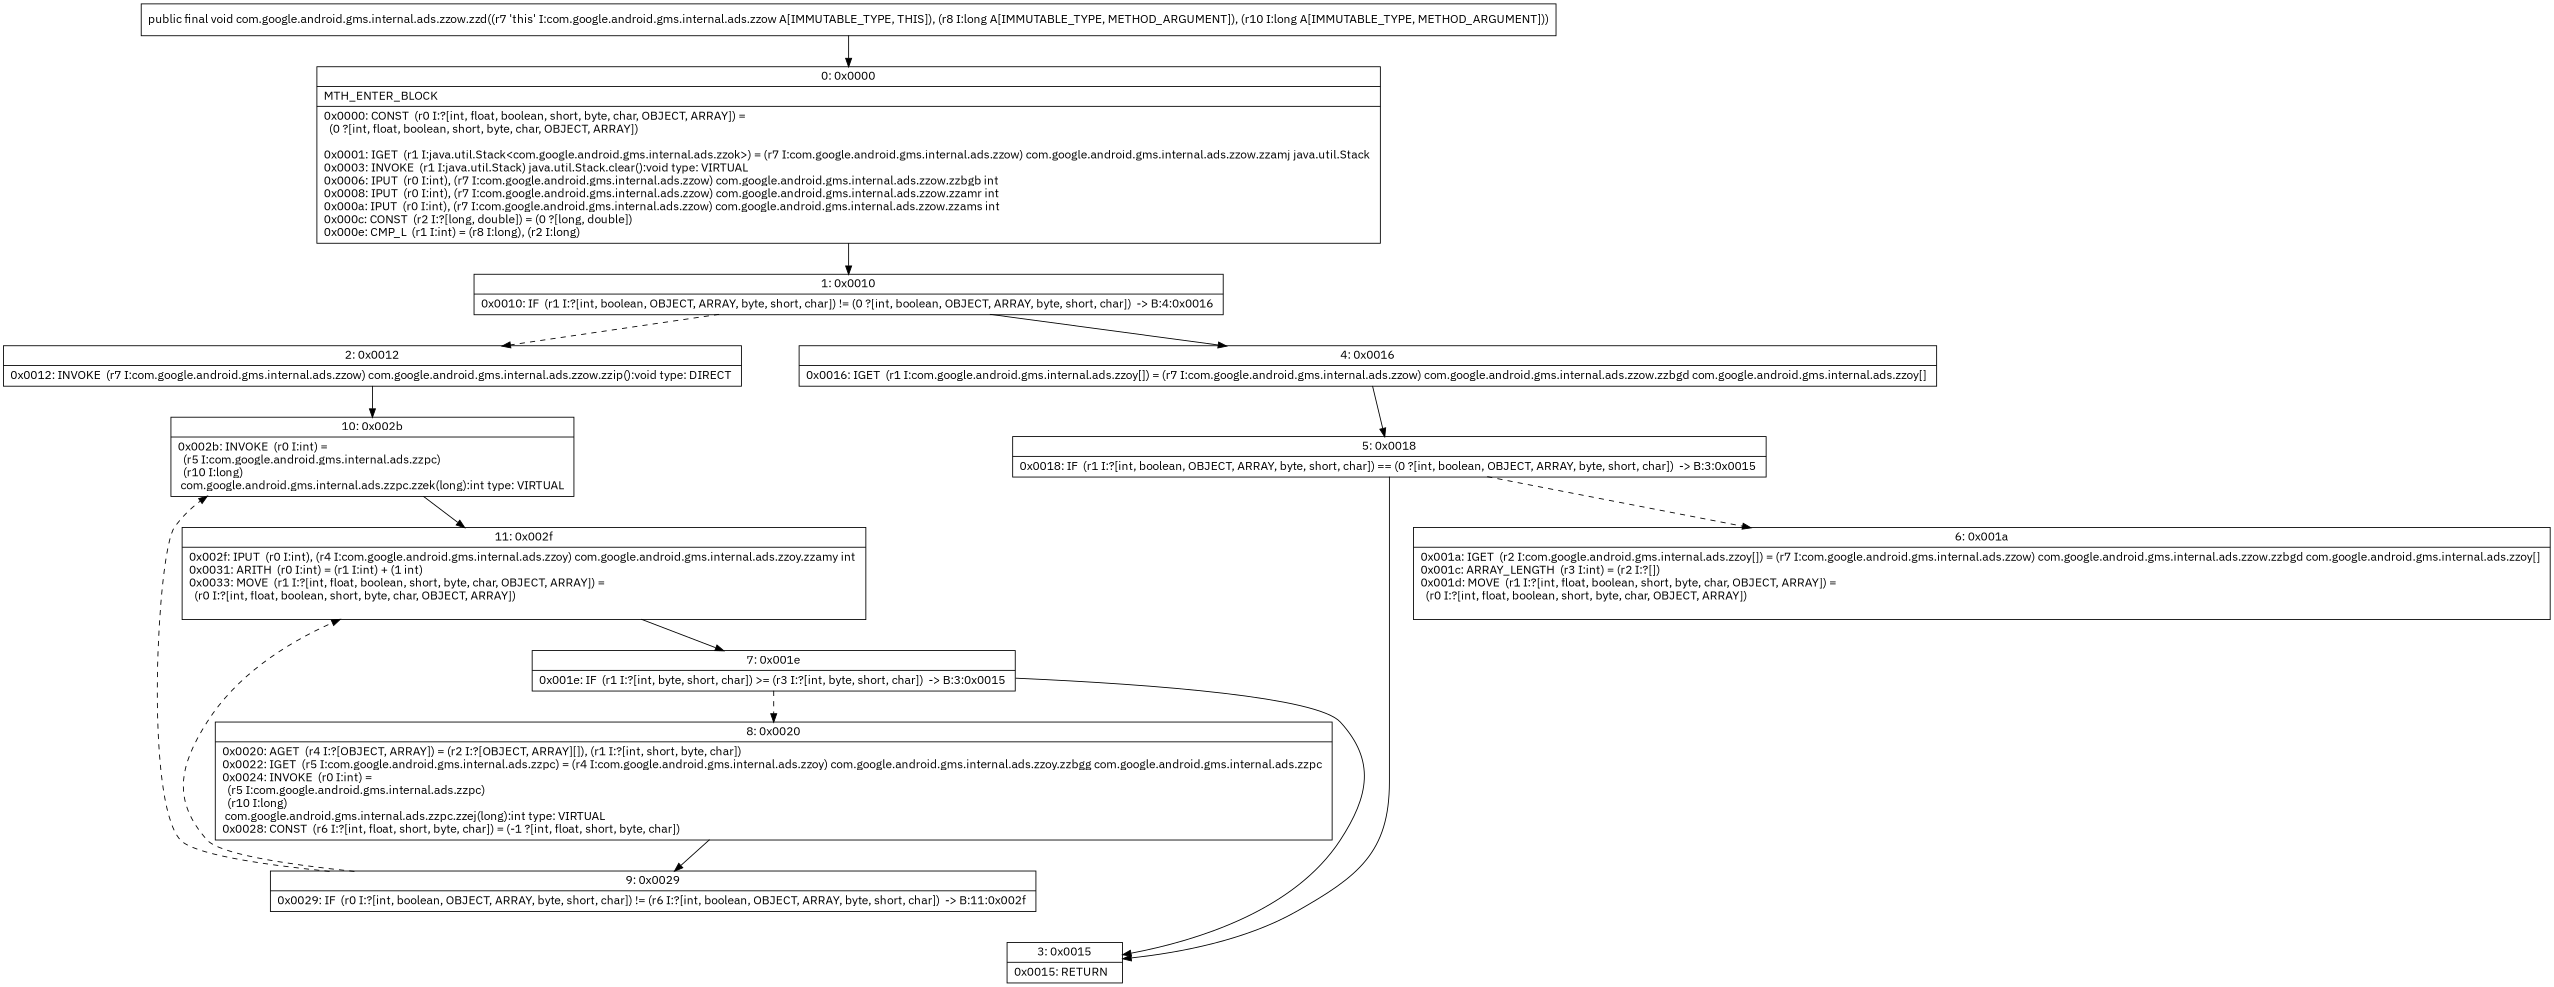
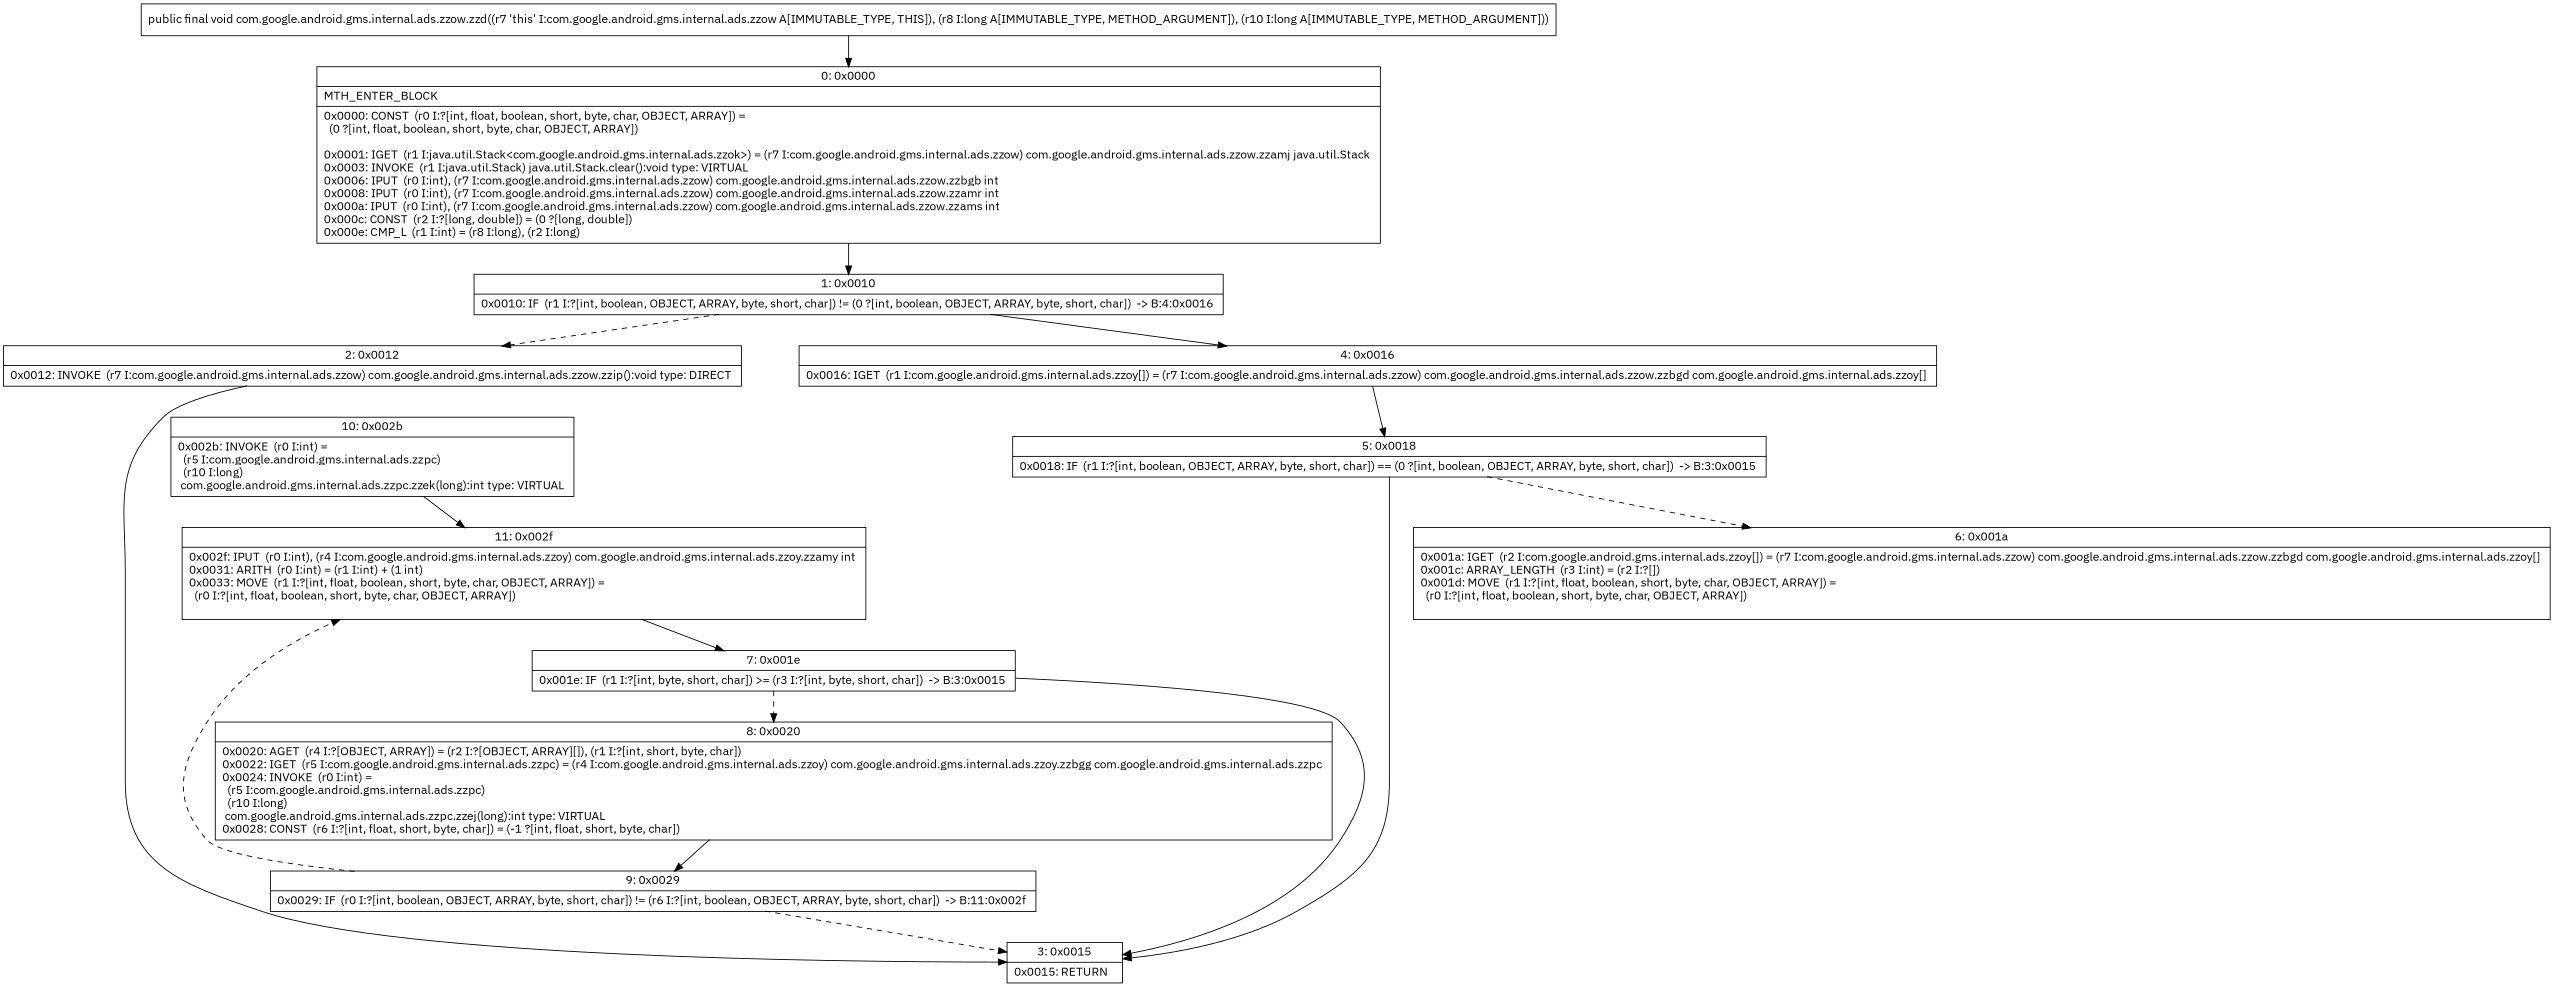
edge "2: 0x0012" -> "10: 0x002b": now "2: 0x0012" -> "3: 0x0015"
edge "9: 0x0029" -> "10: 0x002b": now "9: 0x0029" -> "3: 0x0015"
